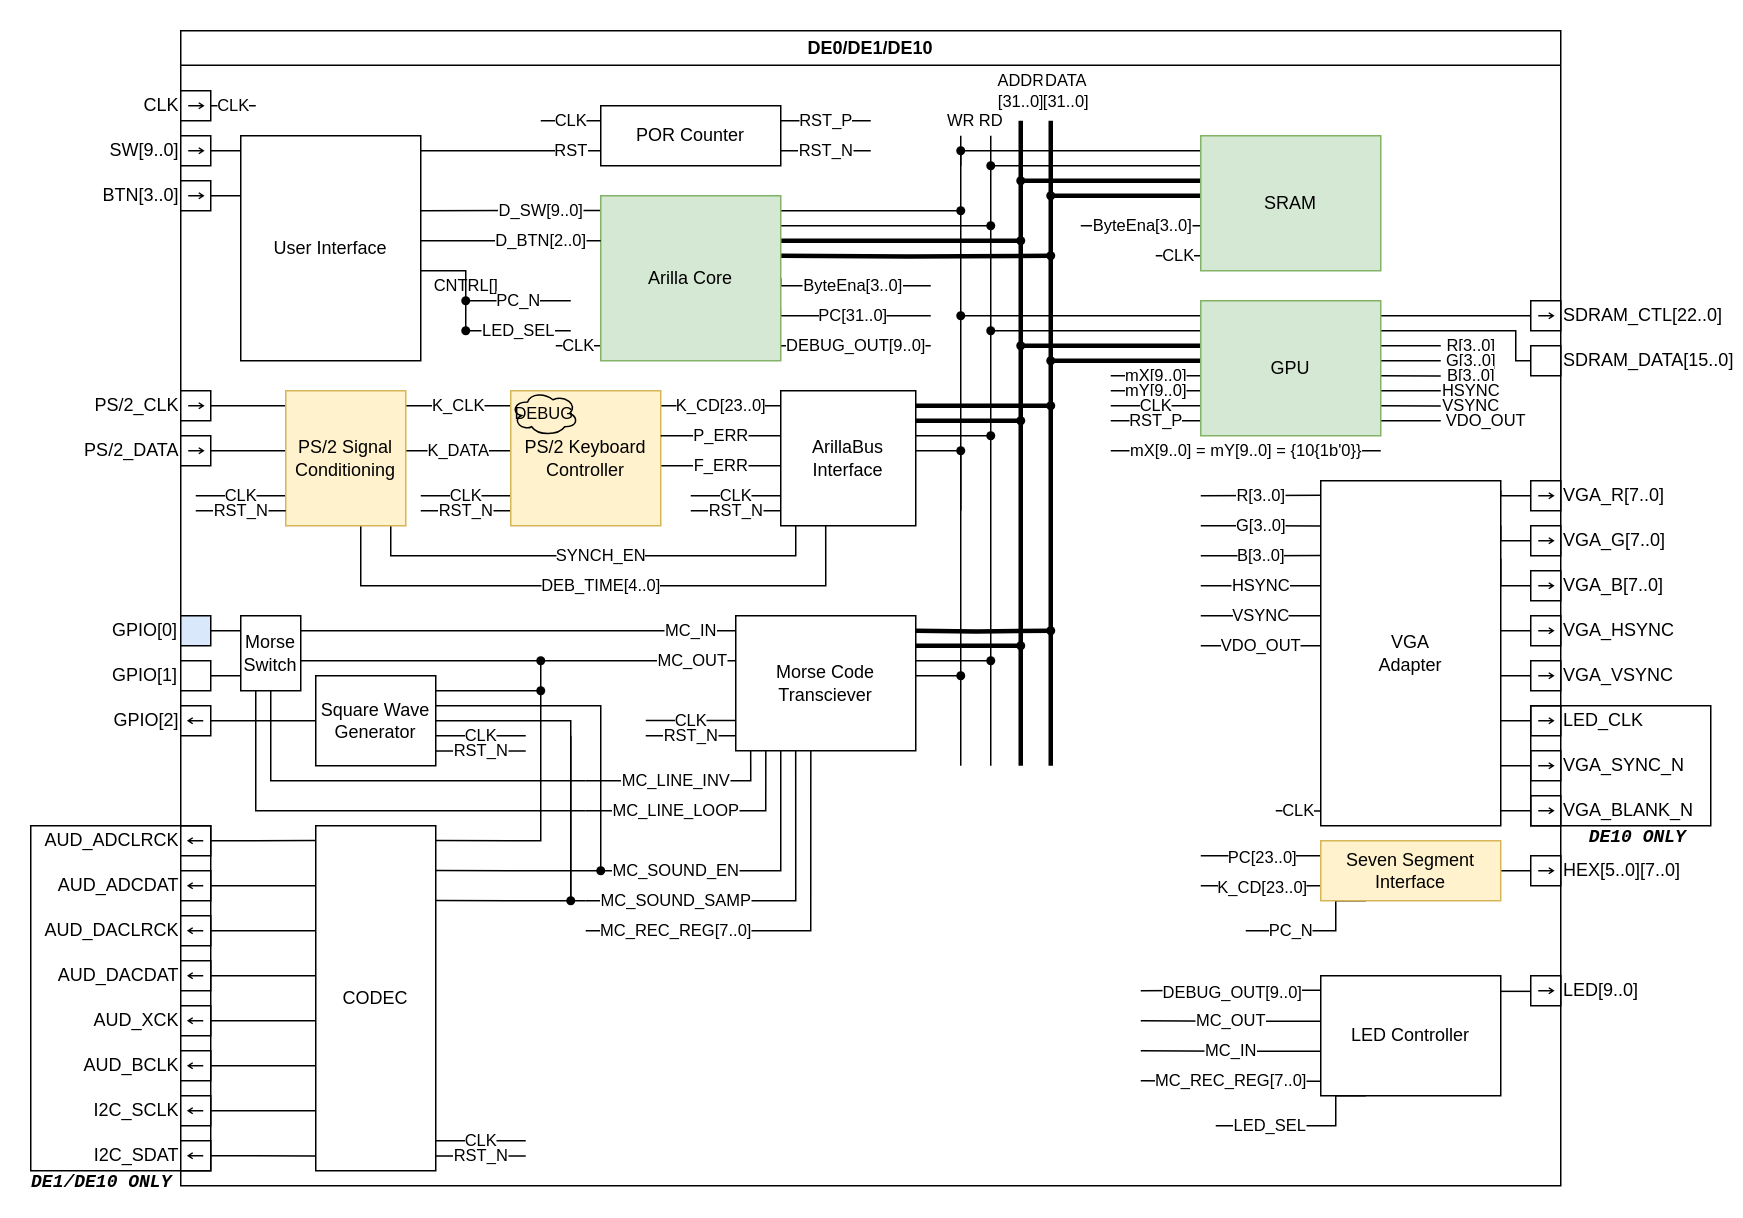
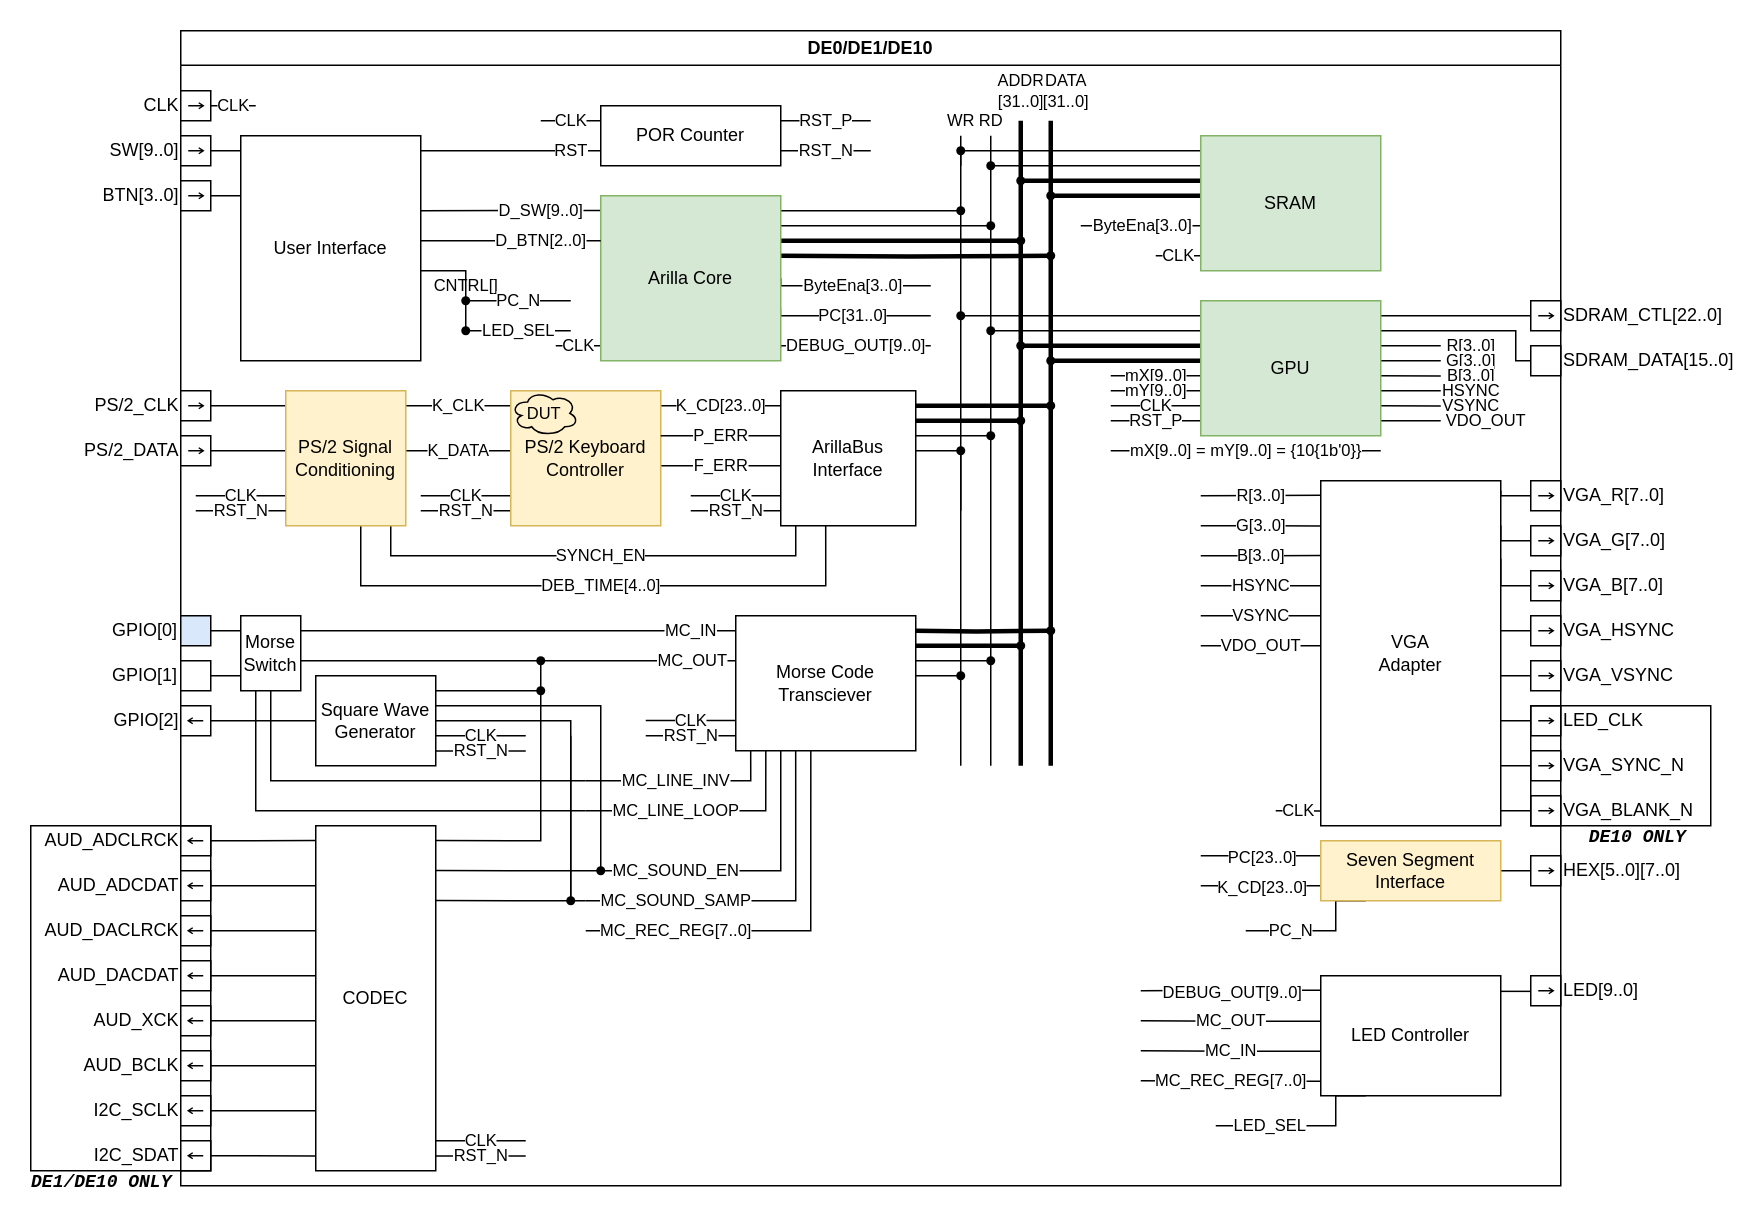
node "DEBUG": label "DEBUG" -> "DUT"
